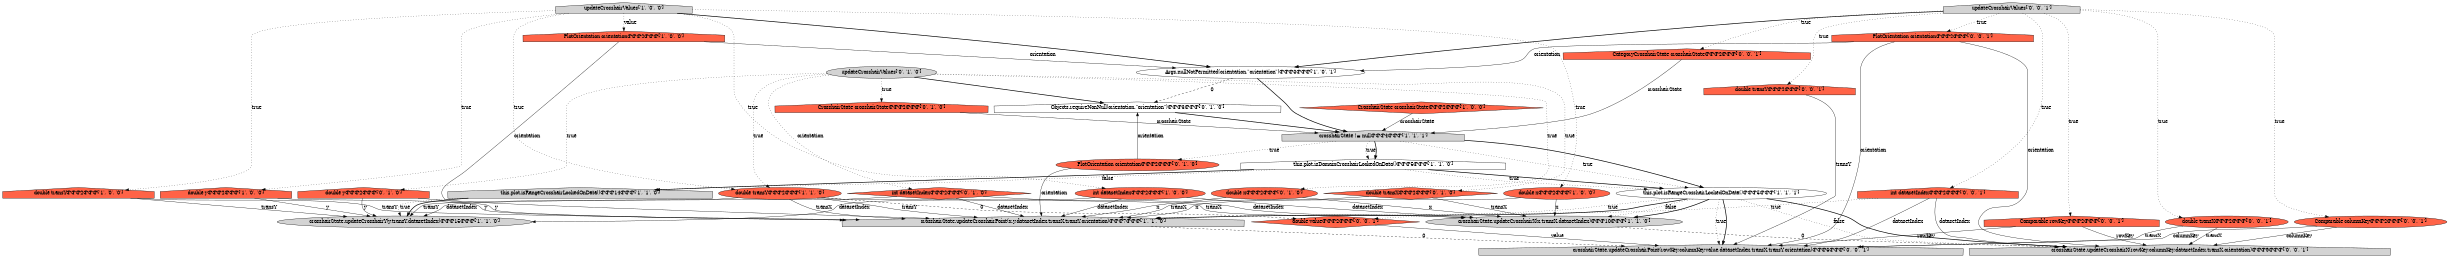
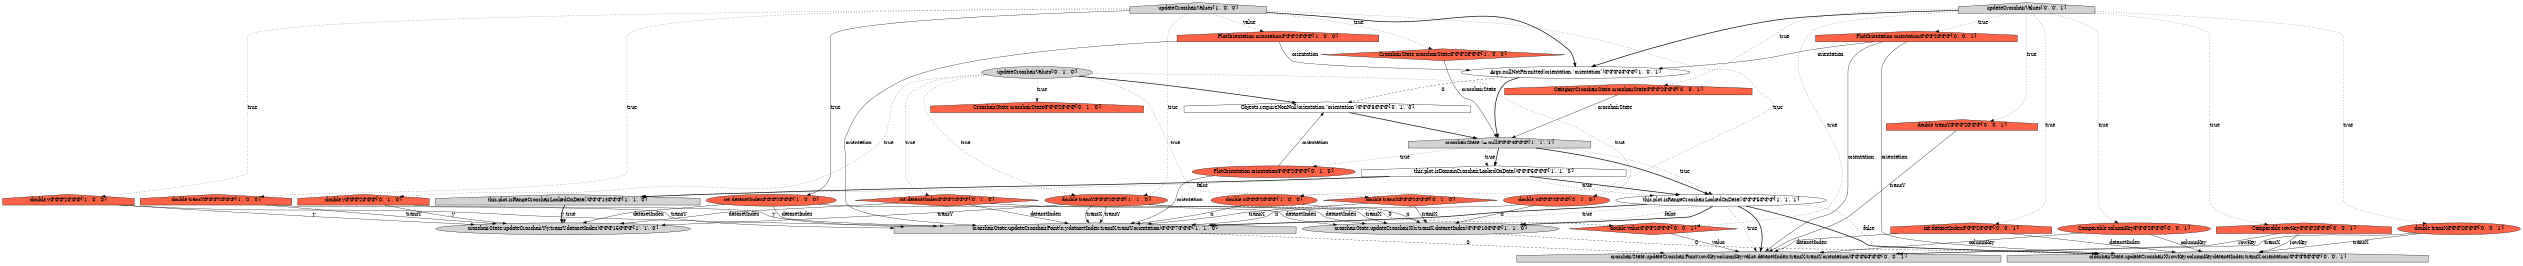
edge "updateCrosshairValues['1', '0', '0']" -> "CrosshairState crosshairState@@@2@@@['1', '0', '0']": added, label "true"
edge "CrosshairState crosshairState@@@2@@@['0', '1', '0']" -> "crosshairState != null@@@4@@@['1', '1', '1']": removed, label "crosshairState"
edge "updateCrosshairValues['0', '1', '0']" -> "int datasetIndex@@@2@@@['0', '1', '0']": label "orientation" -> "true"
edge "updateCrosshairValues['1', '0', '0']" -> "int datasetIndex@@@2@@@['1', '0', '0']": style dotted -> solid
edge "int datasetIndex@@@2@@@['0', '0', '1']" -> "double value@@@2@@@['0', '0', '1']": now "updateCrosshairValues['0', '0', '1']" -> "double value@@@2@@@['0', '0', '1']"
